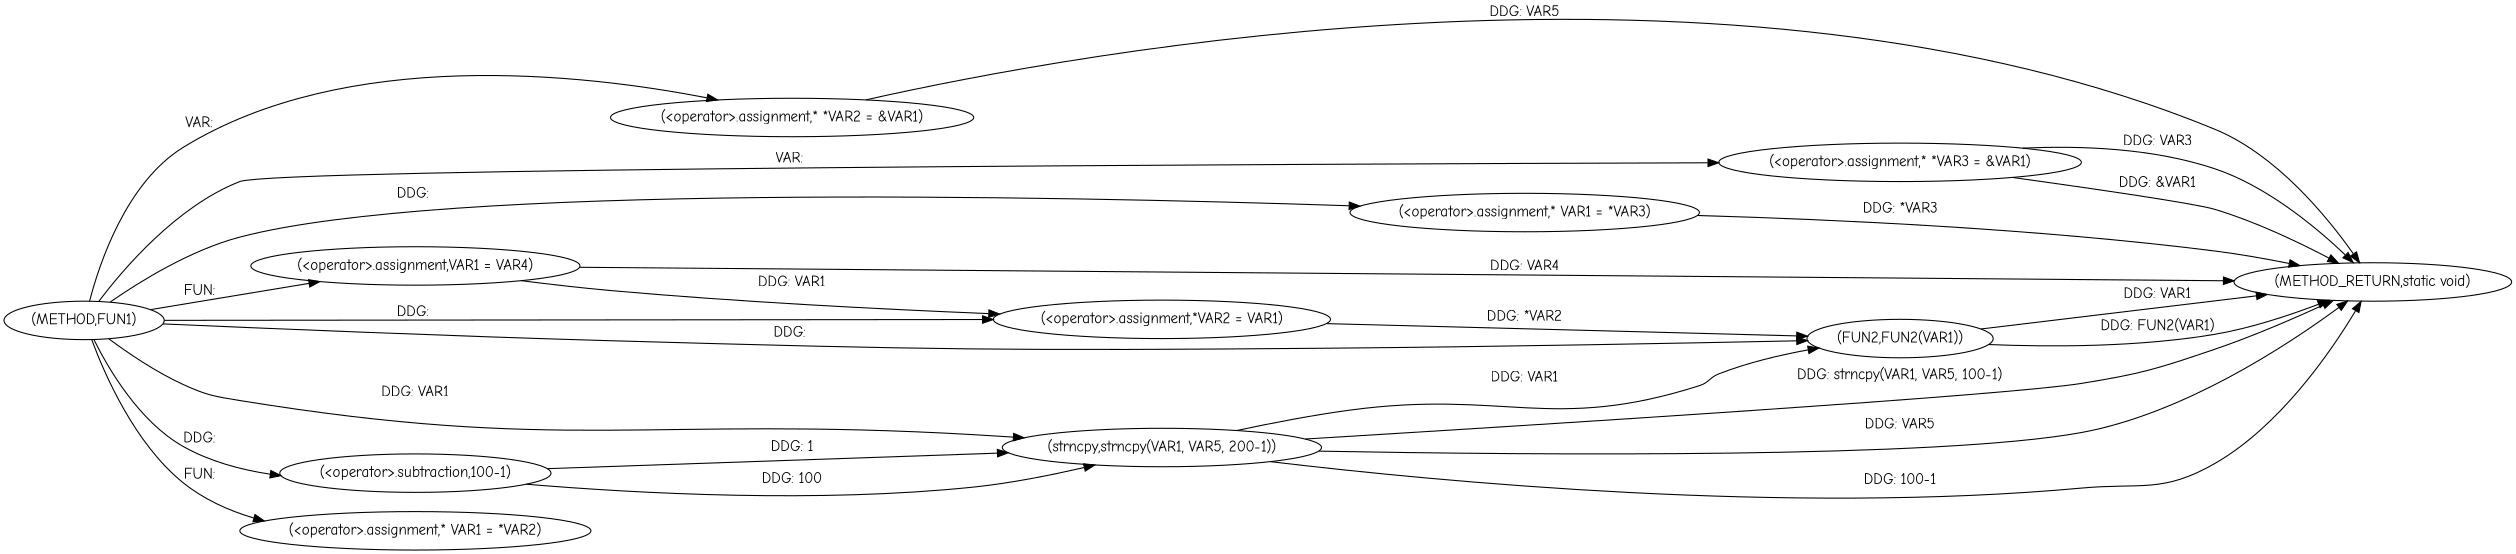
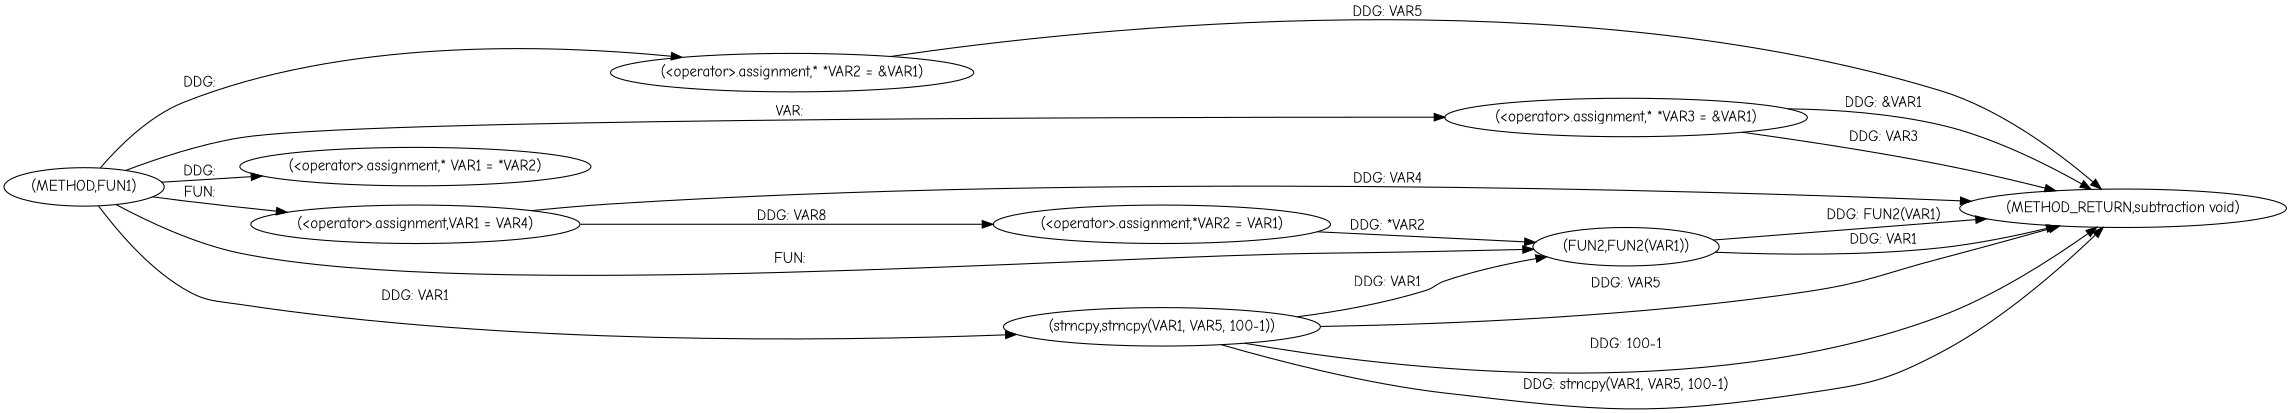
edge "(METHOD,FUN1)" -> "(<operator>.assignment,* *VAR2 = &VAR1)": label "VAR: " -> "DDG: "
node "(<operator>.assignment,* VAR1 = *VAR3)": removed
node "(METHOD_RETURN,static void)": label "(METHOD_RETURN,static void)" -> "(METHOD_RETURN,subtraction void)"
edge "(<operator>.assignment,VAR1 = VAR4)" -> "(<operator>.assignment,*VAR2 = VAR1)": label "DDG: VAR1" -> "DDG: VAR8"
edge "(METHOD,FUN1)" -> "(<operator>.assignment,*VAR2 = VAR1)": removed, label "DDG:"
edge "(METHOD,FUN1)" -> "(FUN2,FUN2(VAR1))": label "DDG: " -> "FUN: "
node "(strncpy,strncpy(VAR1, VAR5, 200-1))": label "(strncpy,strncpy(VAR1, VAR5, 200-1))" -> "(strncpy,strncpy(VAR1, VAR5, 100-1))"
node "(<operator>.subtraction,100-1)": removed
edge "(METHOD,FUN1)" -> "(<operator>.assignment,* VAR1 = *VAR2)": label "FUN: " -> "DDG: "
